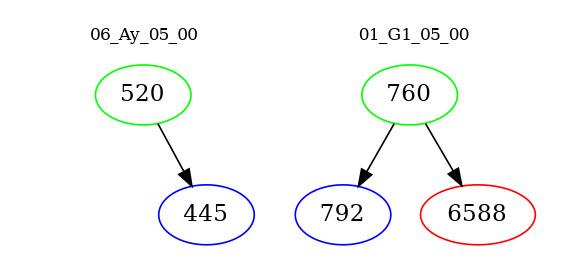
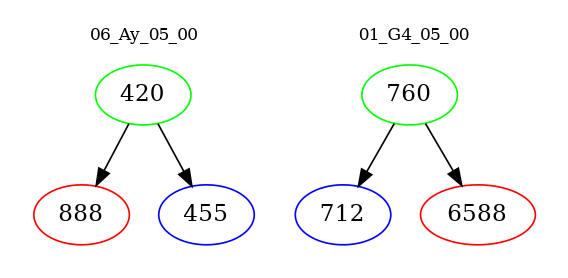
cluster "01_G1_05_00": label "01_G1_05_00" -> "01_G4_05_00"
node "520": label "520" -> "420"
node "888": added
node "445": label "445" -> "455"
node "792": label "792" -> "712"
